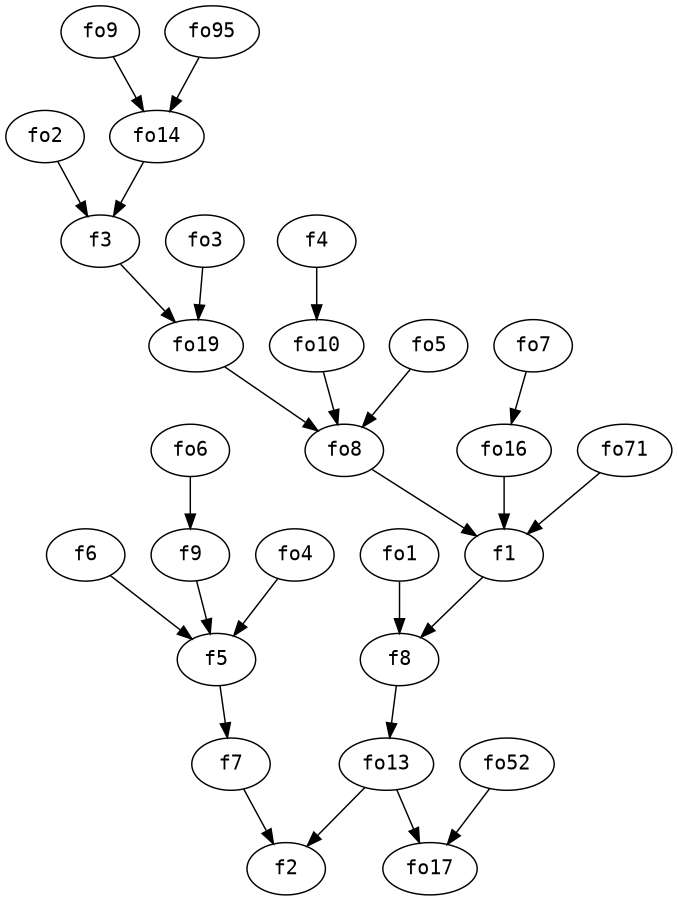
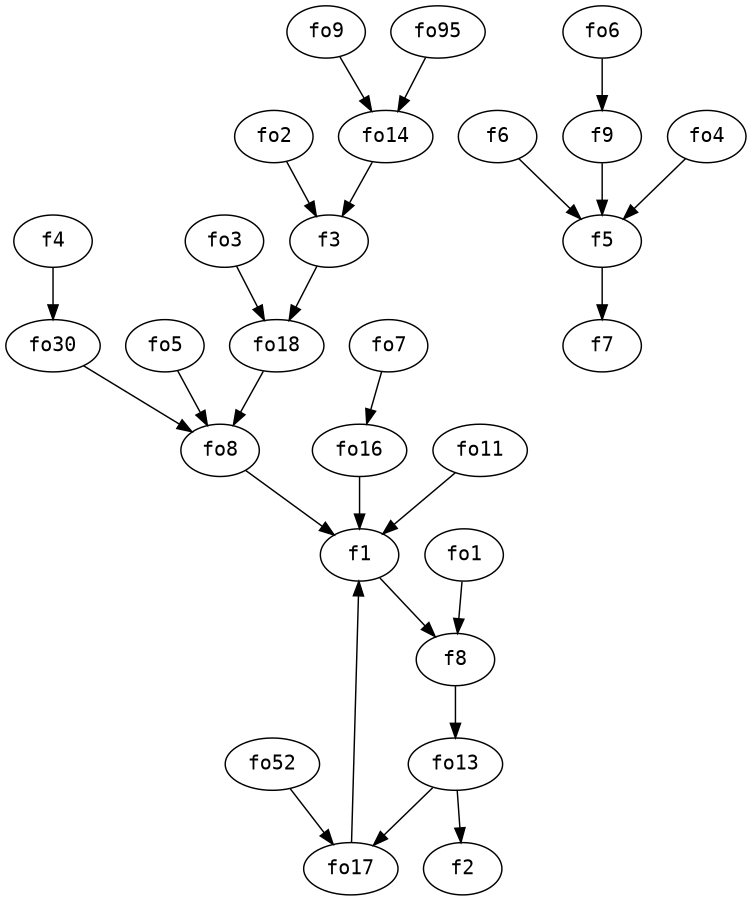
node "fo19": label "fo19" -> "fo18"
node "fo10": label "fo10" -> "fo30"
node "fo71": label "fo71" -> "fo11"
edge "fo17" -> "f1": added
edge "f7" -> "f2": removed
